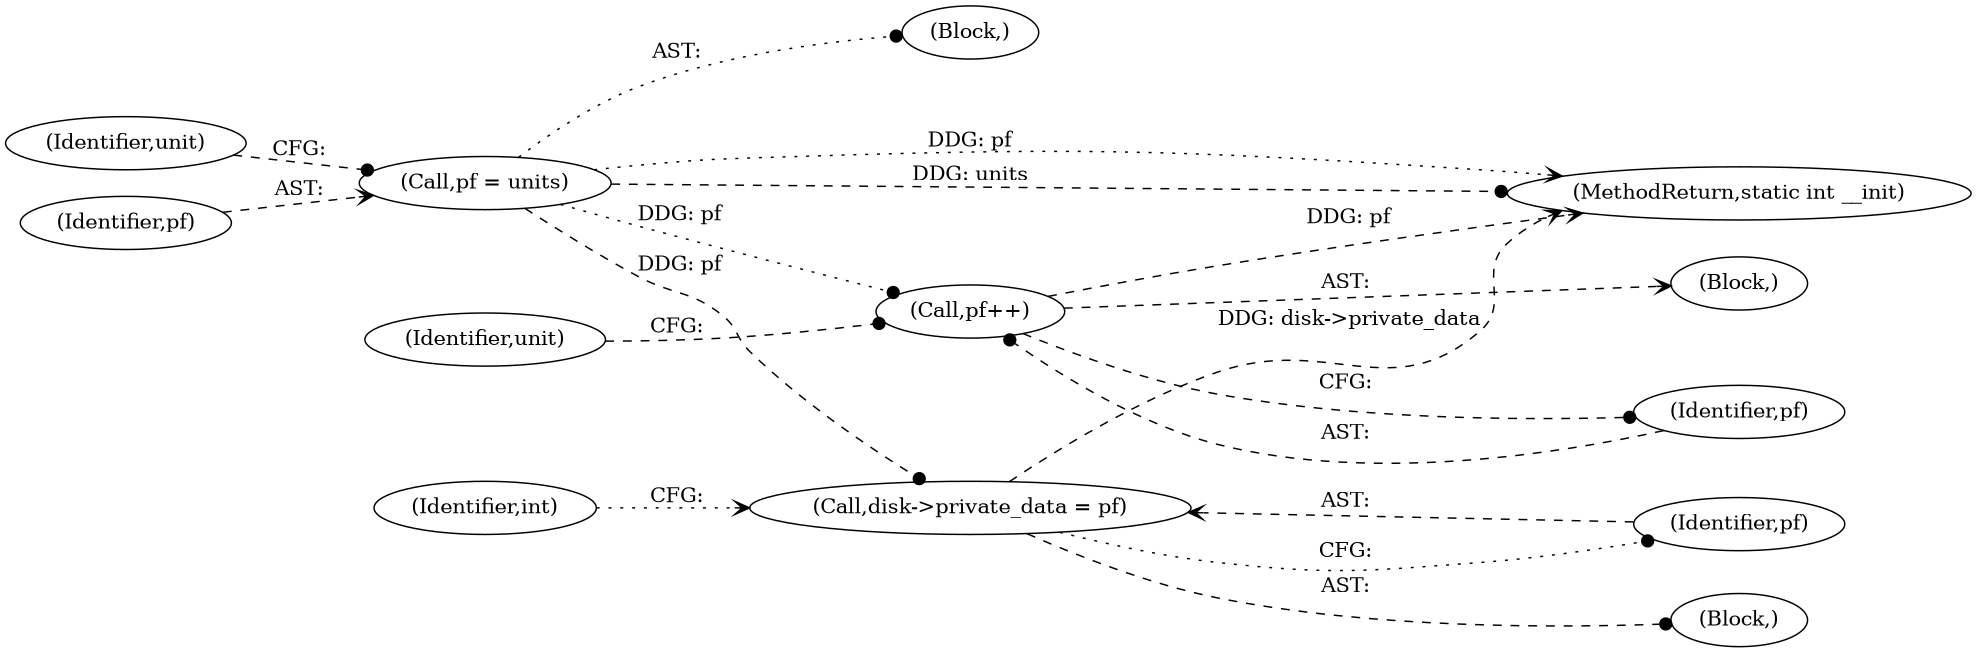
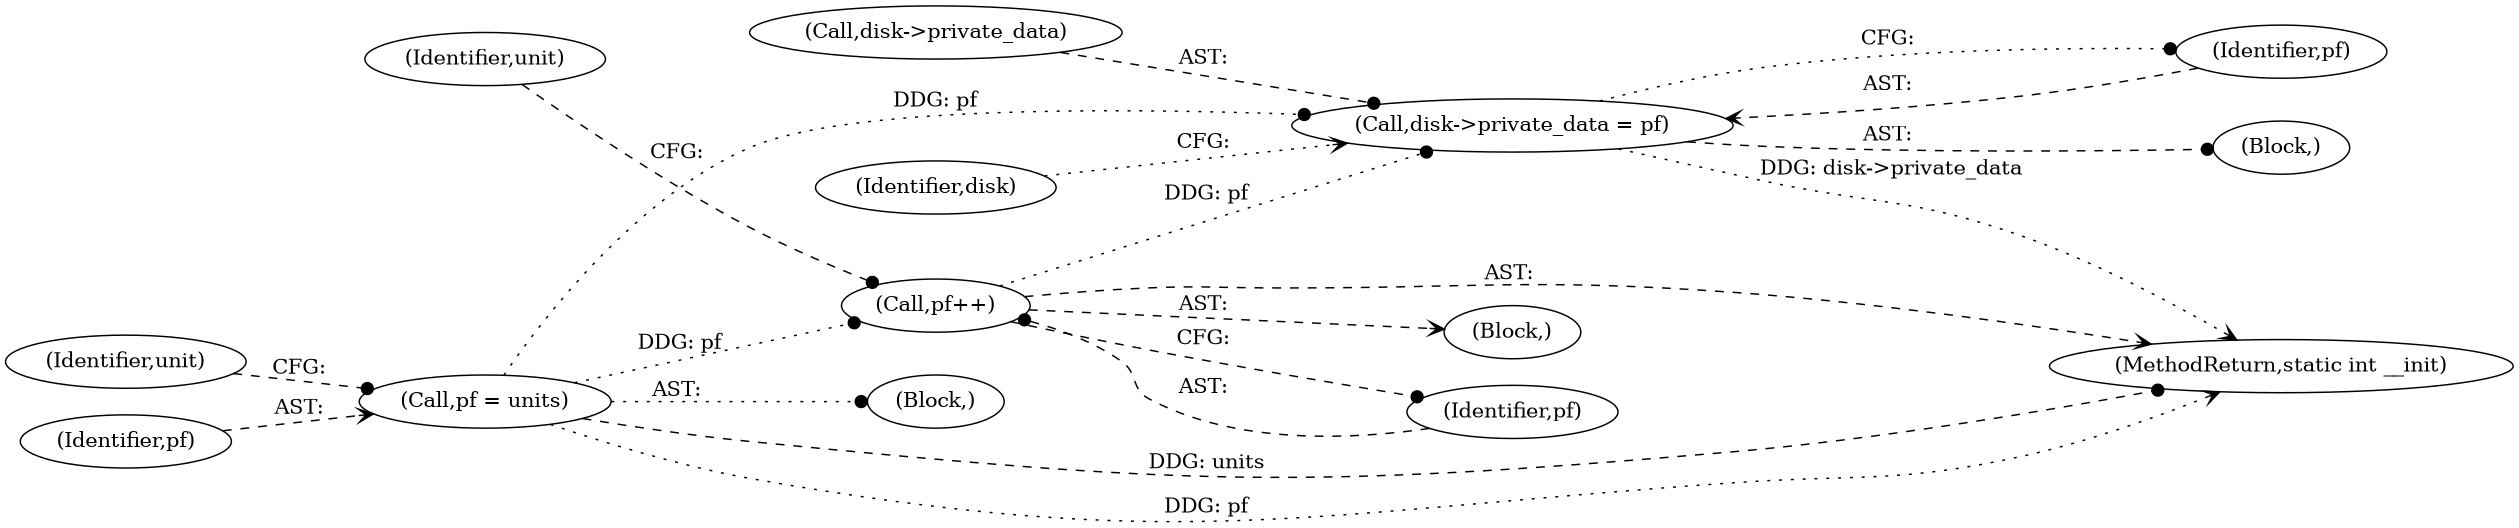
node "(Call,disk->private_data)": added
edge "(Call,pf++)" -> "(MethodReturn,static int __init)": label "DDG: pf" -> "AST: "
edge "(Call,pf++)" -> "(Call,disk->private_data = pf)": added, label "DDG: pf"
edge "(Call,pf = units)" -> "(Call,disk->private_data = pf)": style dashed -> dotted
edge "(Call,disk->private_data = pf)" -> "(MethodReturn,static int __init)": style dashed -> dotted
node "(Identifier,int)": label "(Identifier,int)" -> "(Identifier,disk)"
